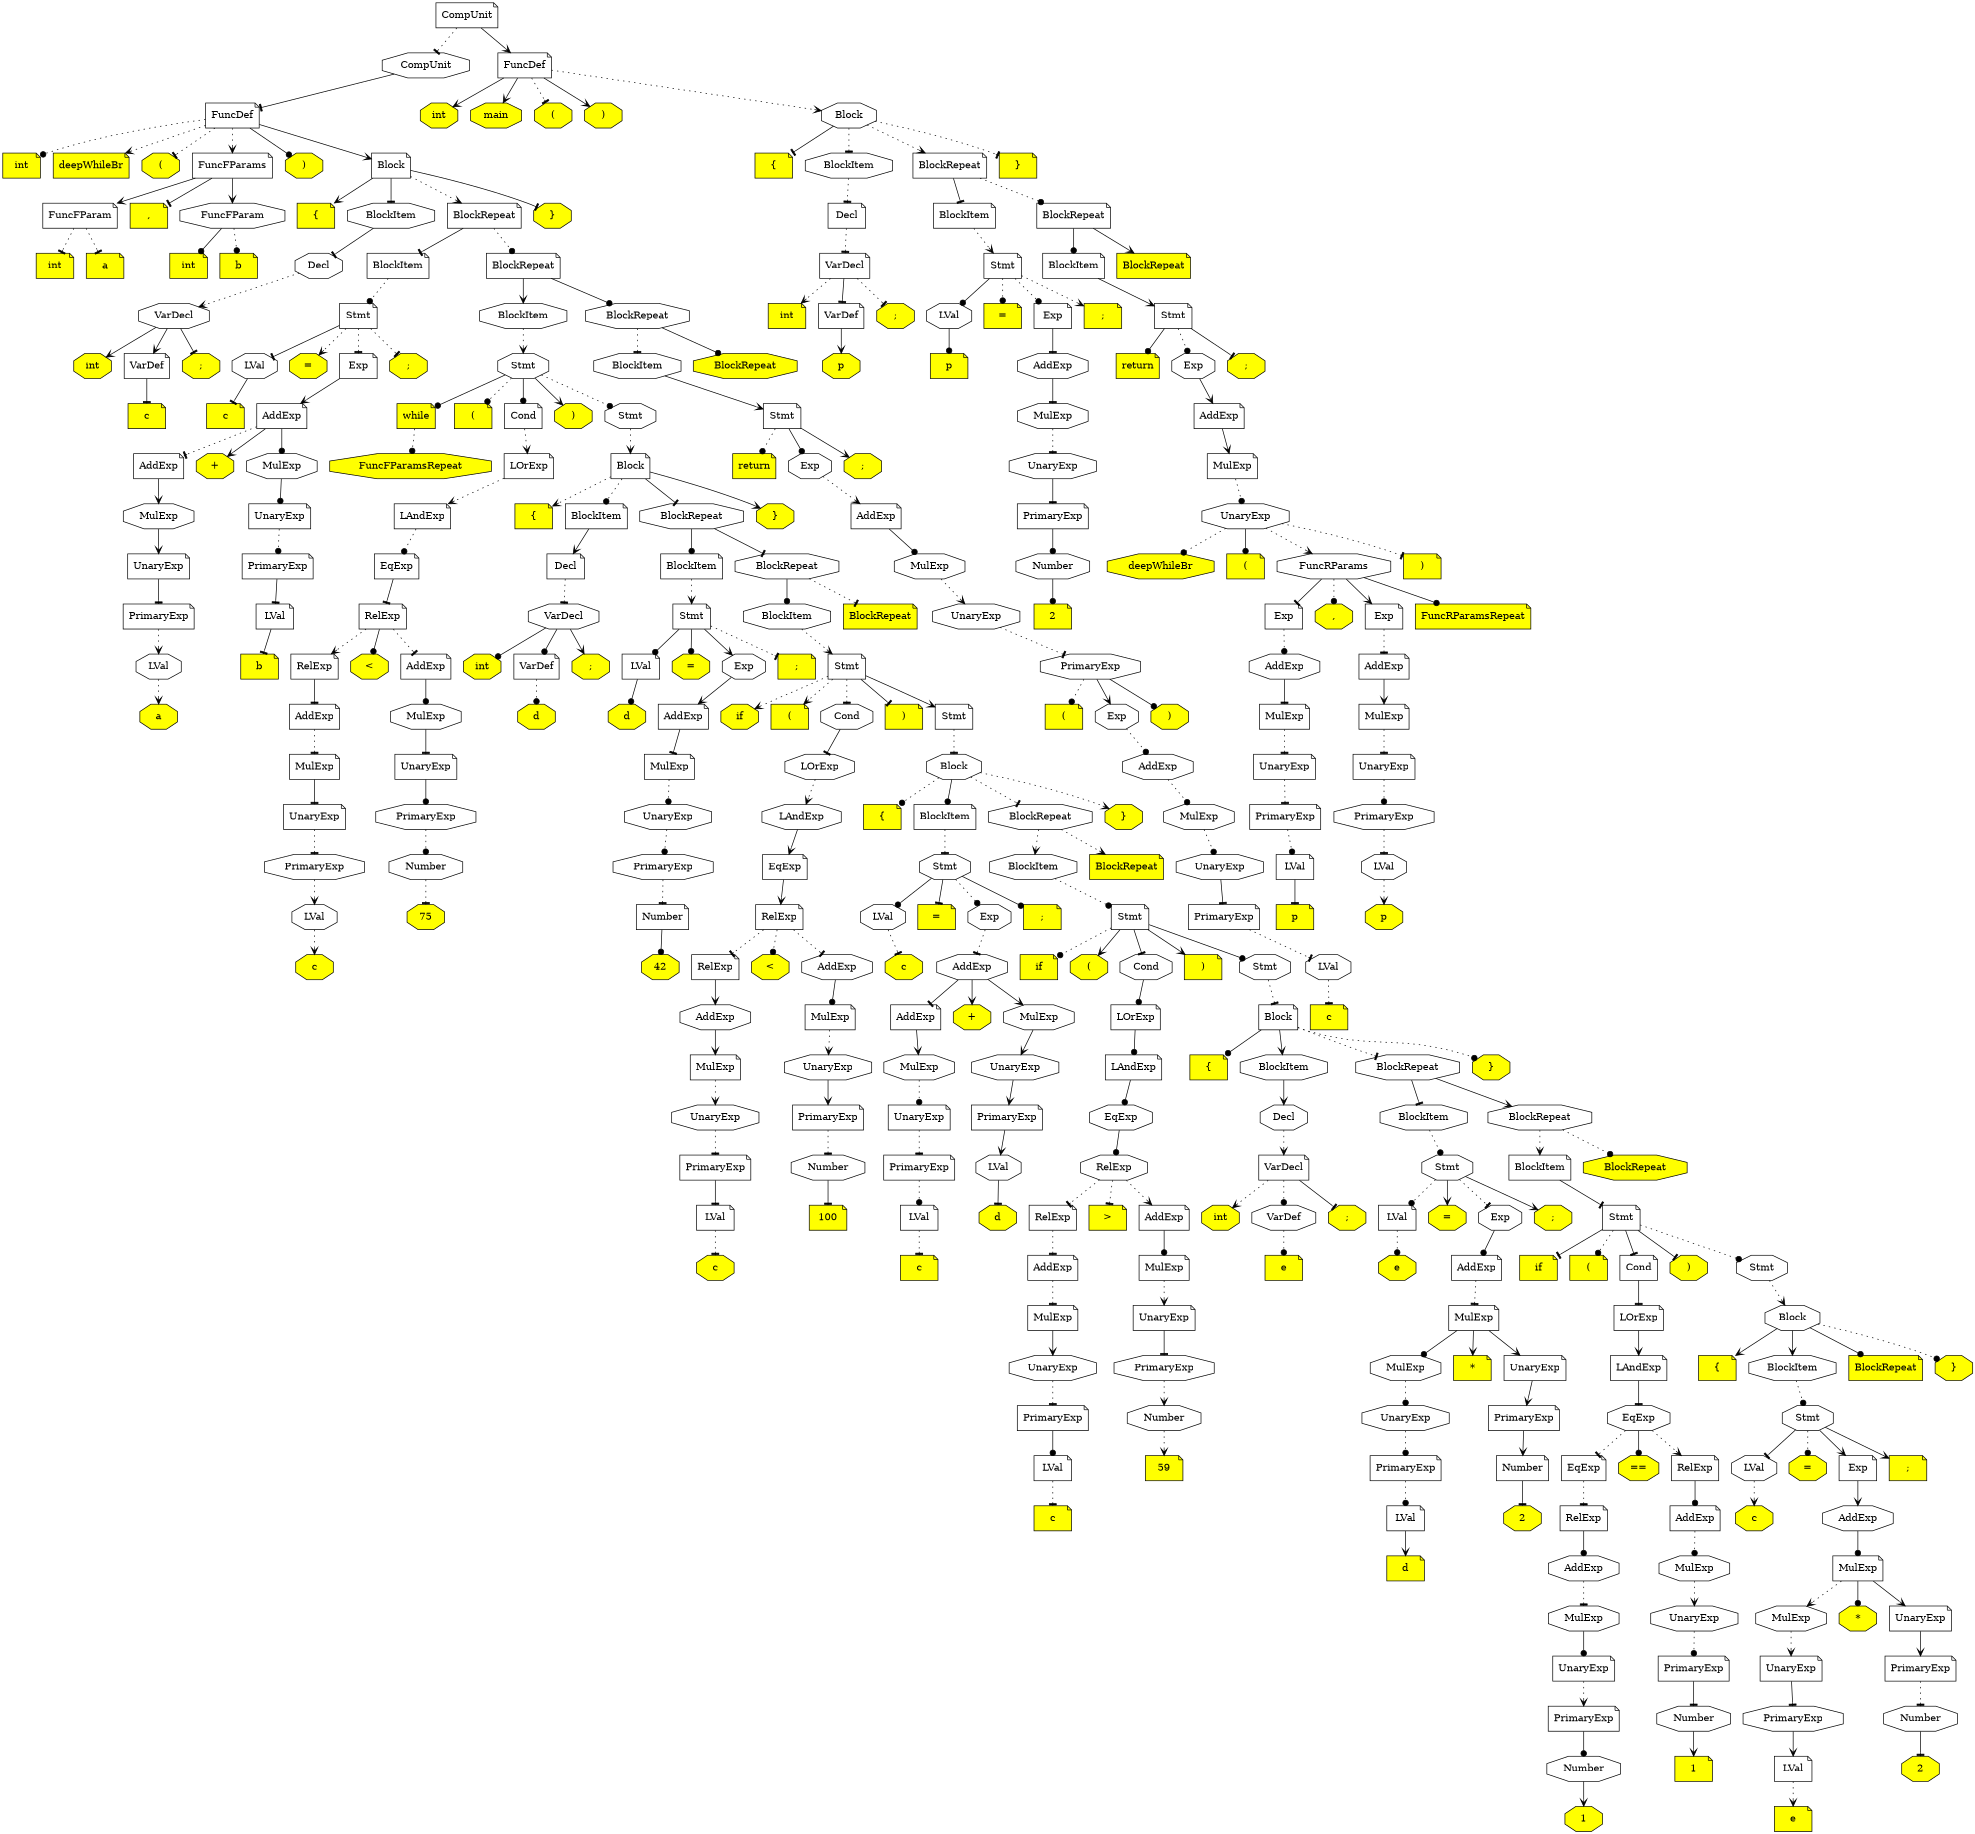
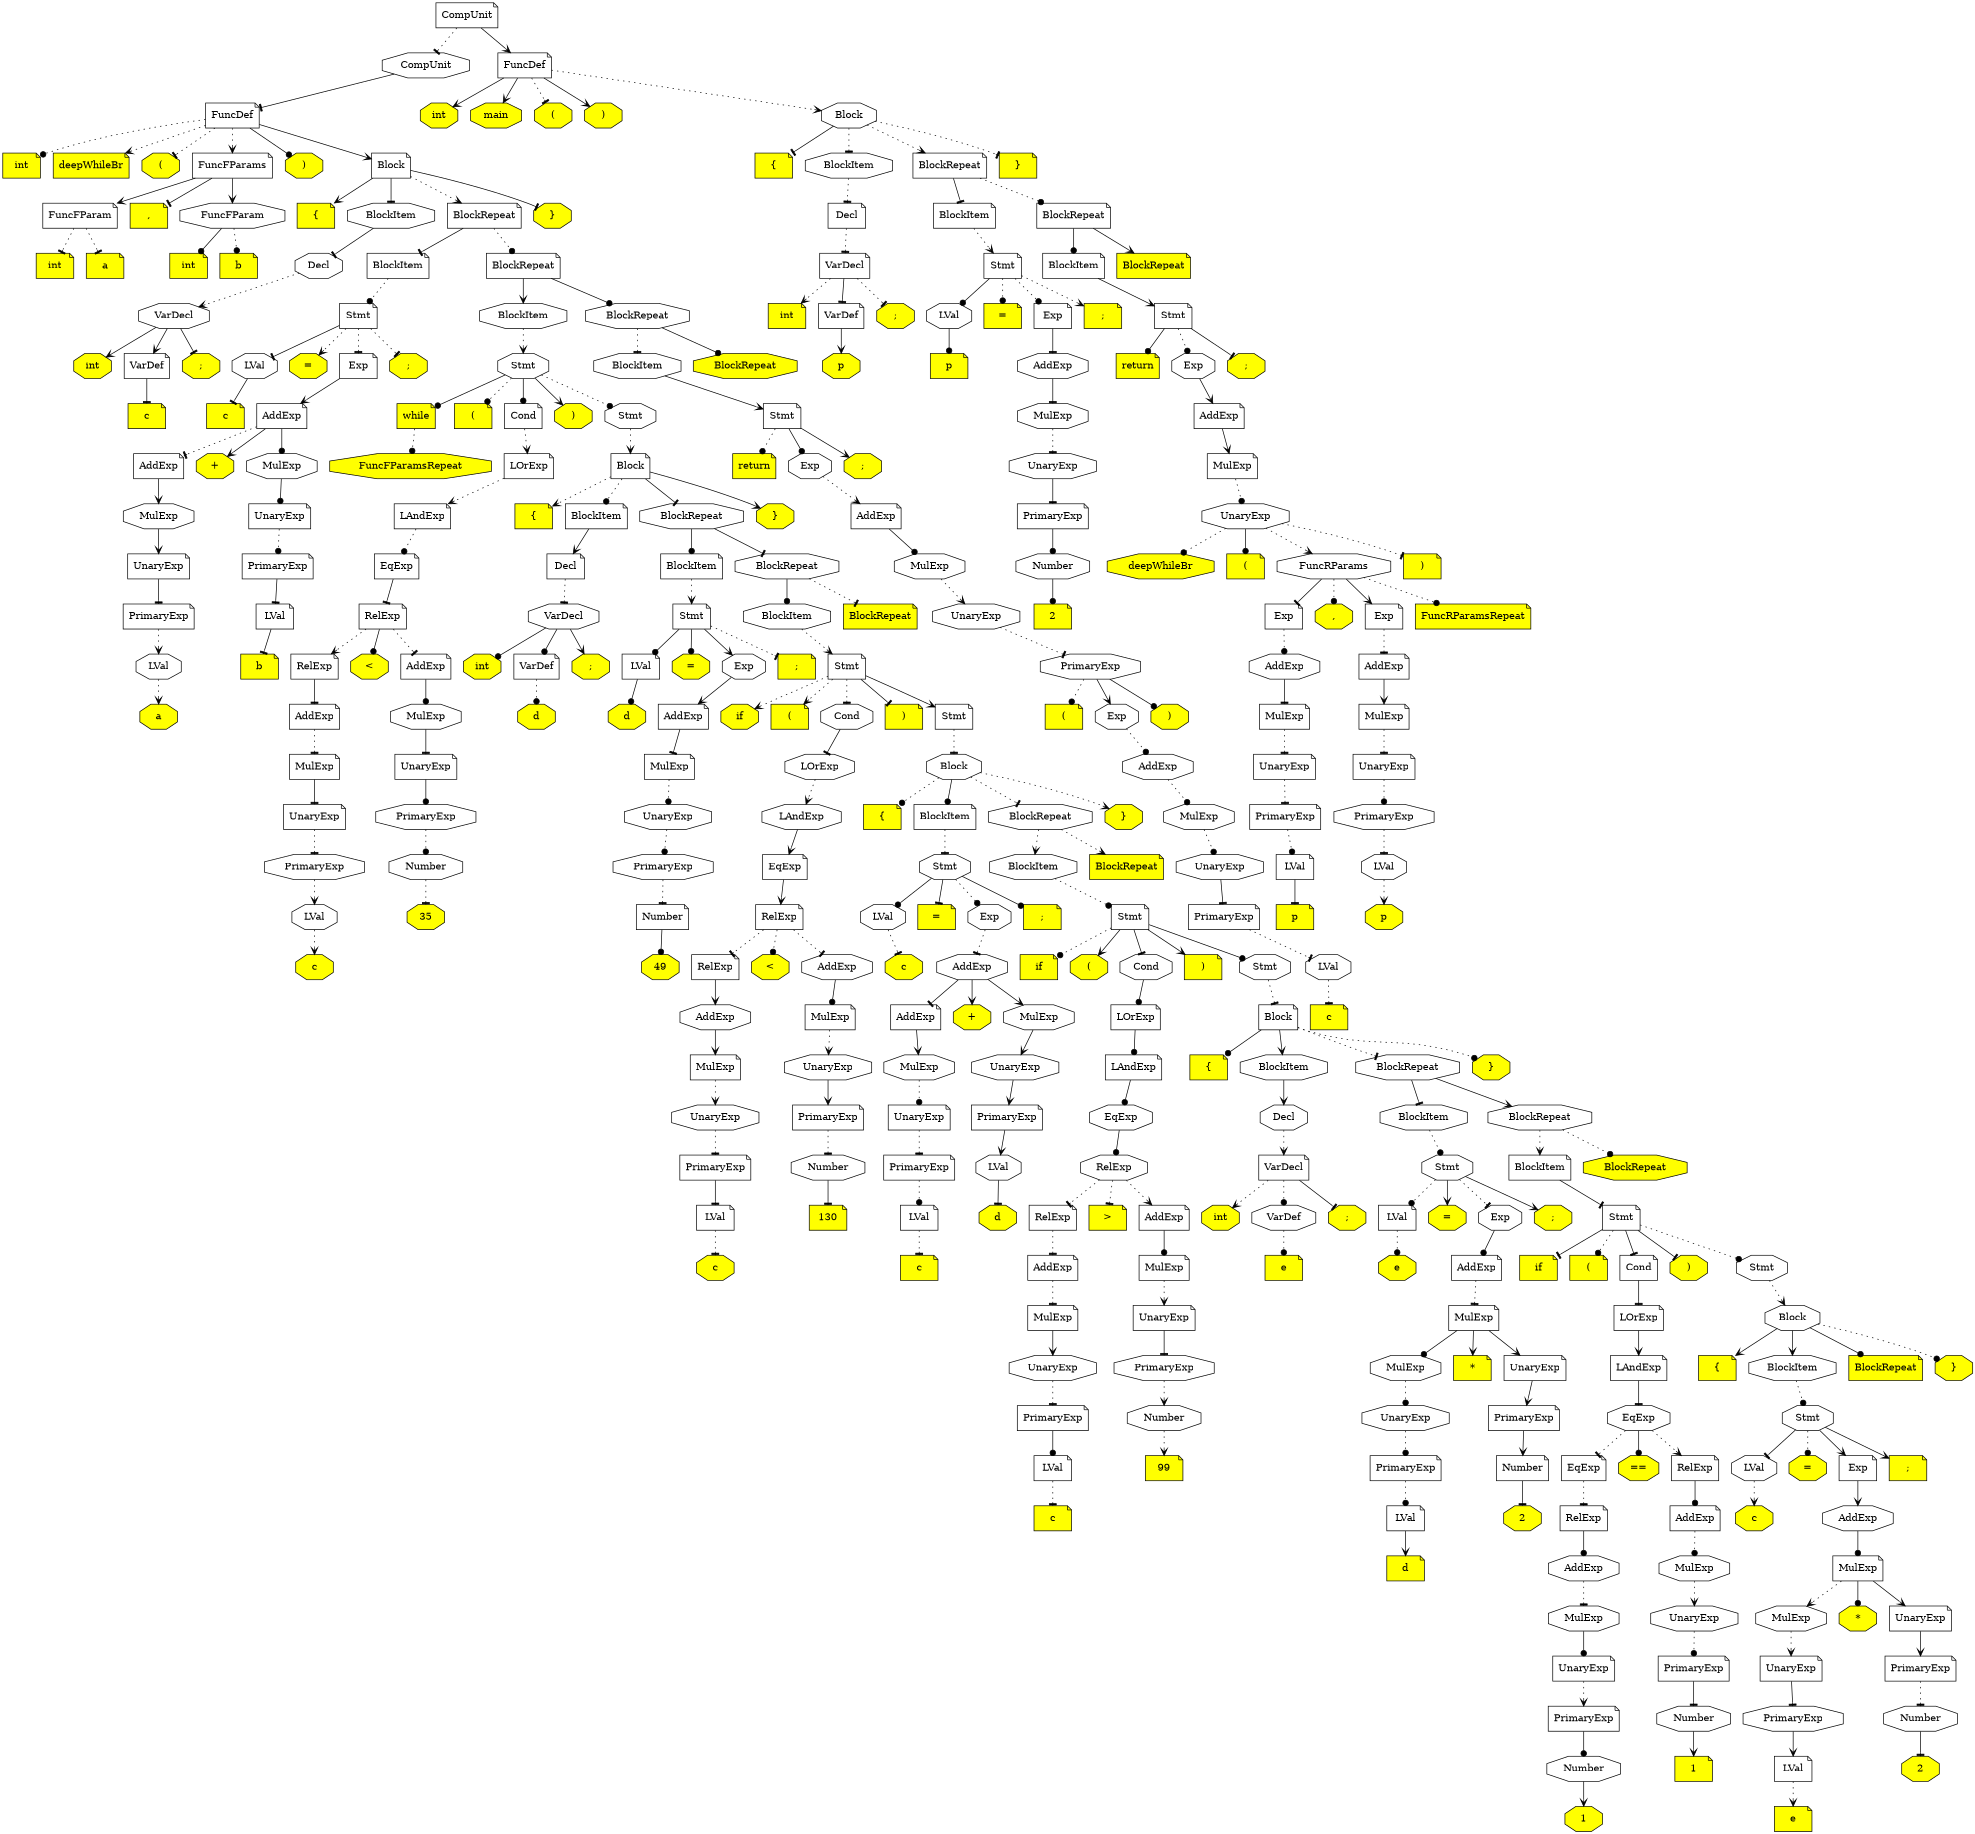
edge "FuncRParams" -> "FuncRParamsRepeat": style solid -> dotted
node "75": label "75" -> "35"
node "42": label "42" -> "49"
node "100": label "100" -> "130"
node "59": label "59" -> "99"
